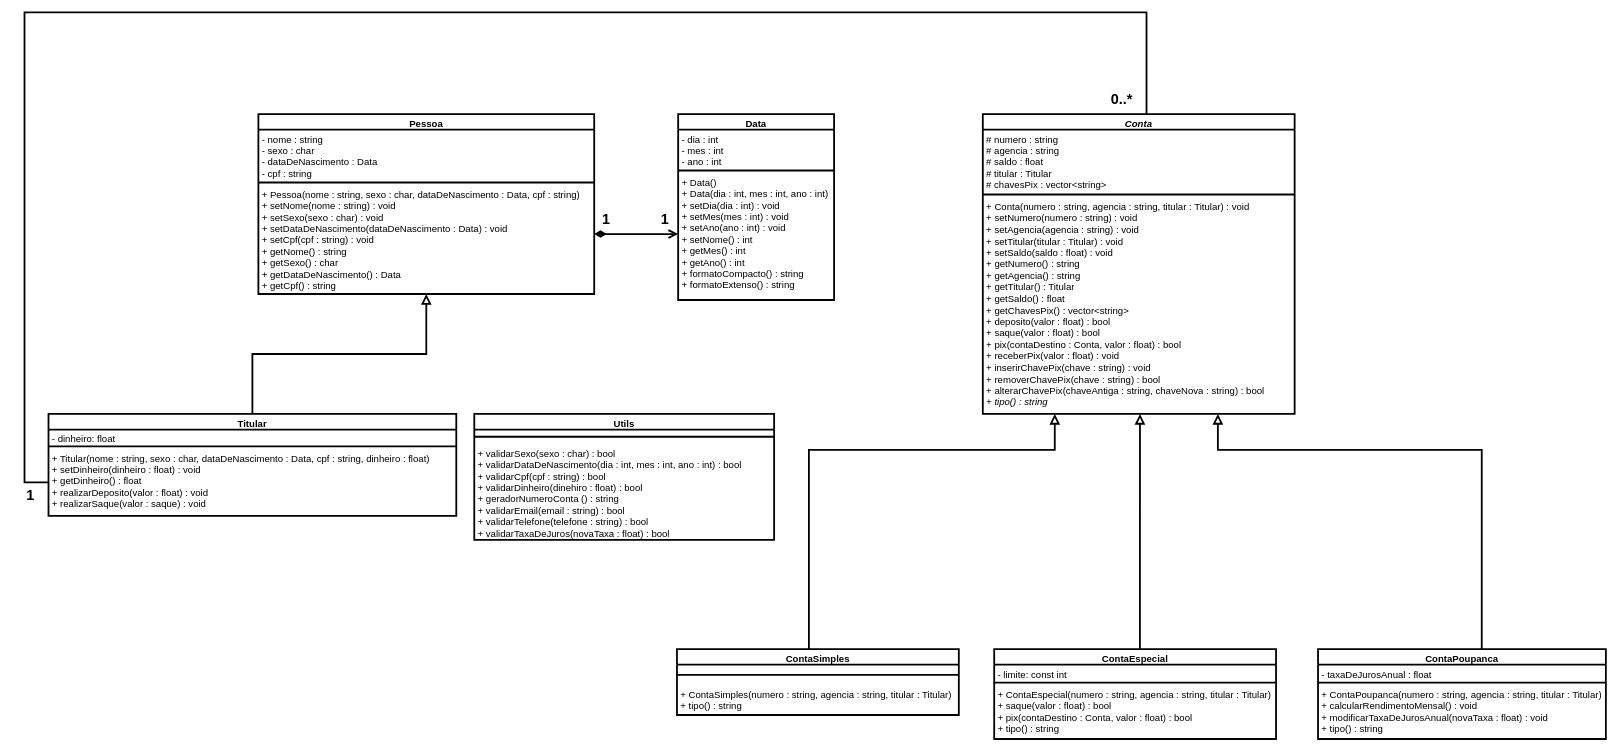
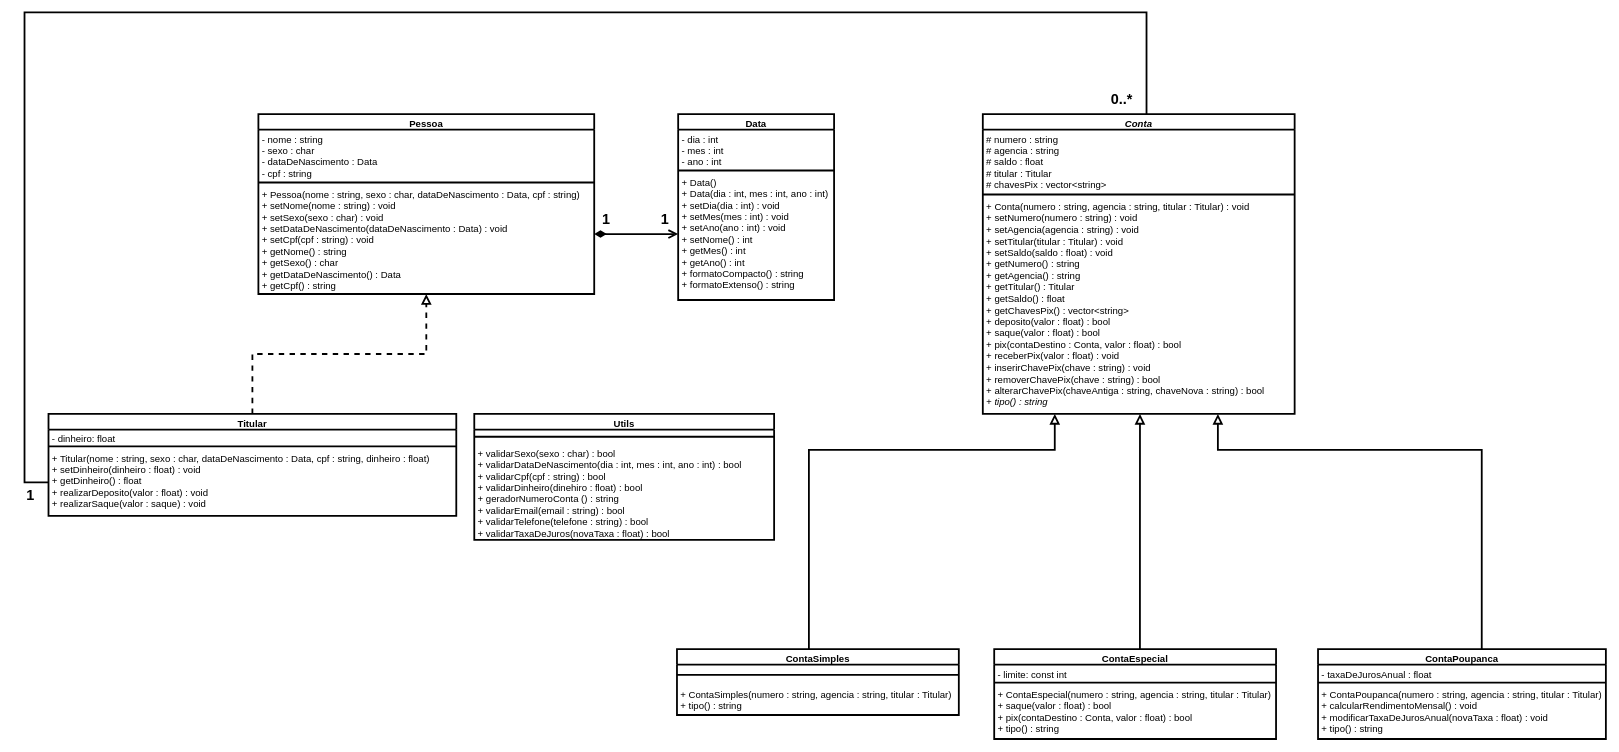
edge "Titular" -> "Pessoa": style solid -> dashed
